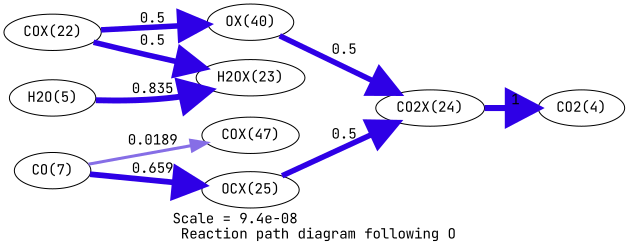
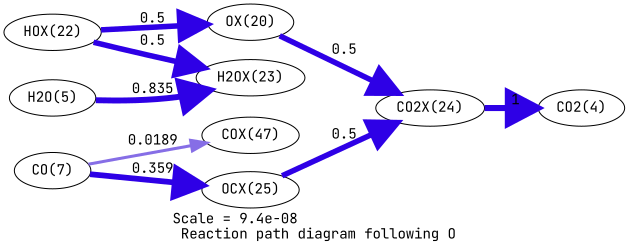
node "OX(40)": label "OX(40)" -> "OX(20)"
node "COX(22)": label "COX(22)" -> "HOX(22)"
edge "CO(7)" -> "OCX(25)": label " 0.659" -> " 0.359"
